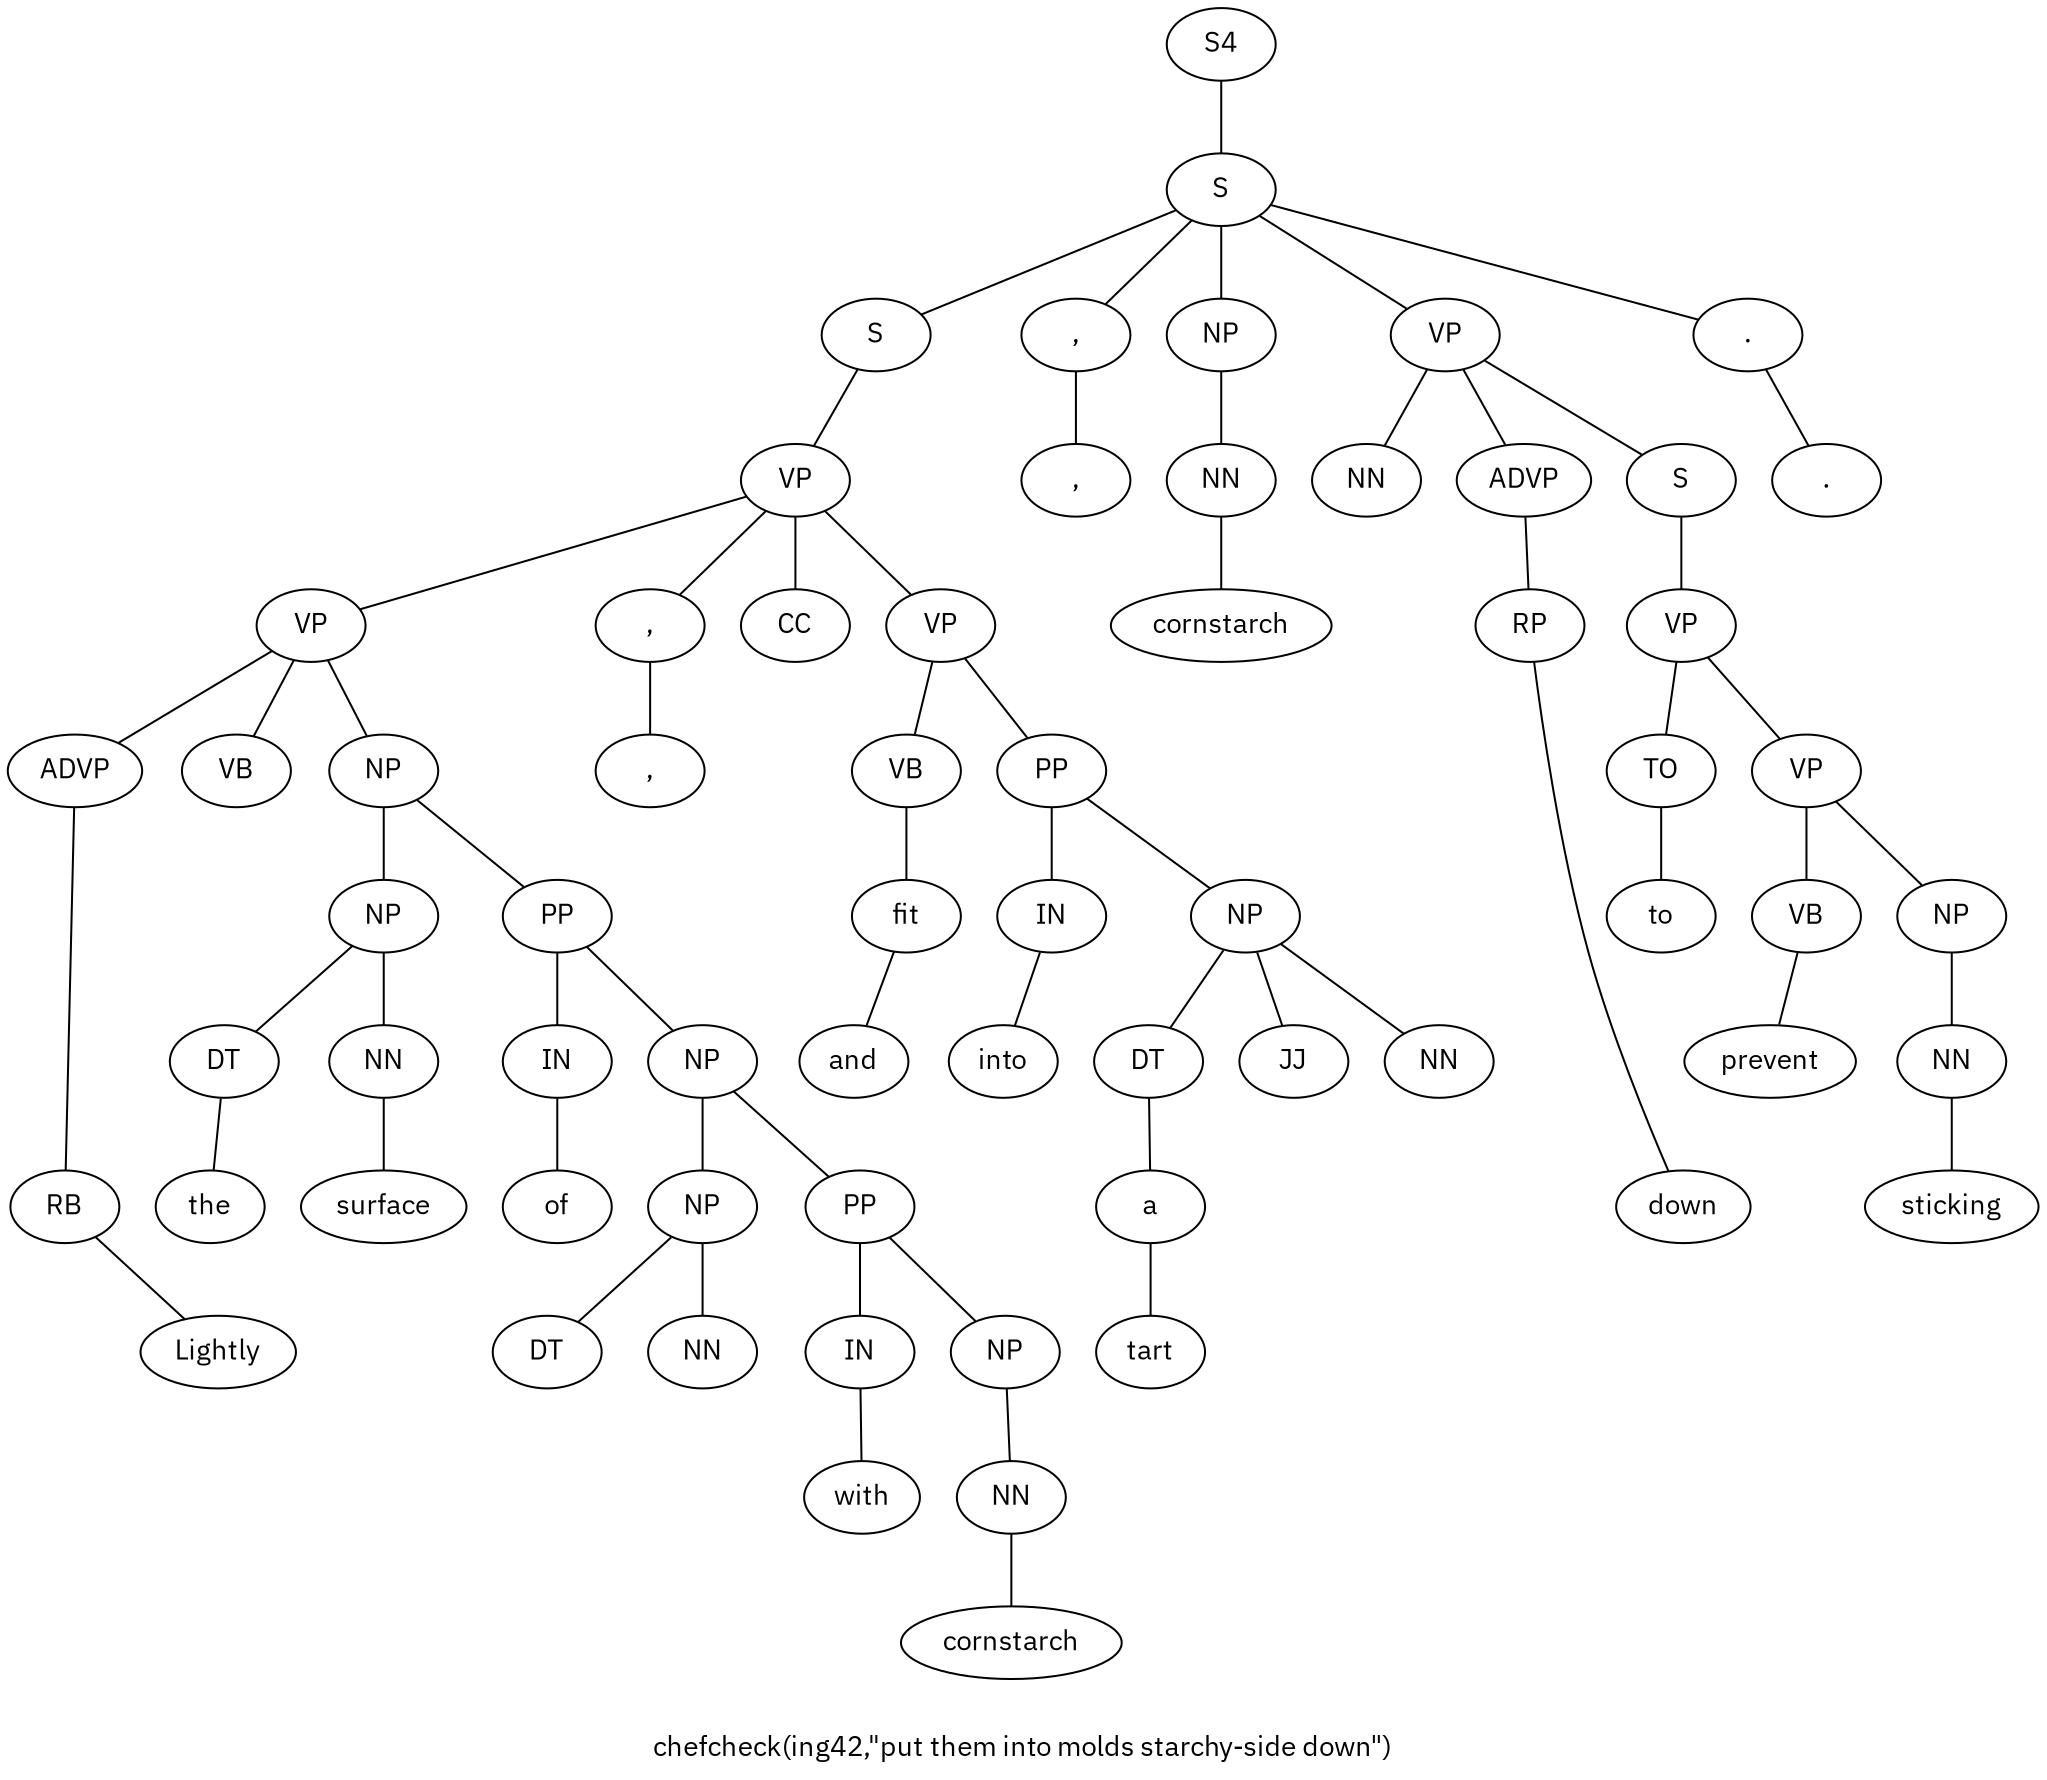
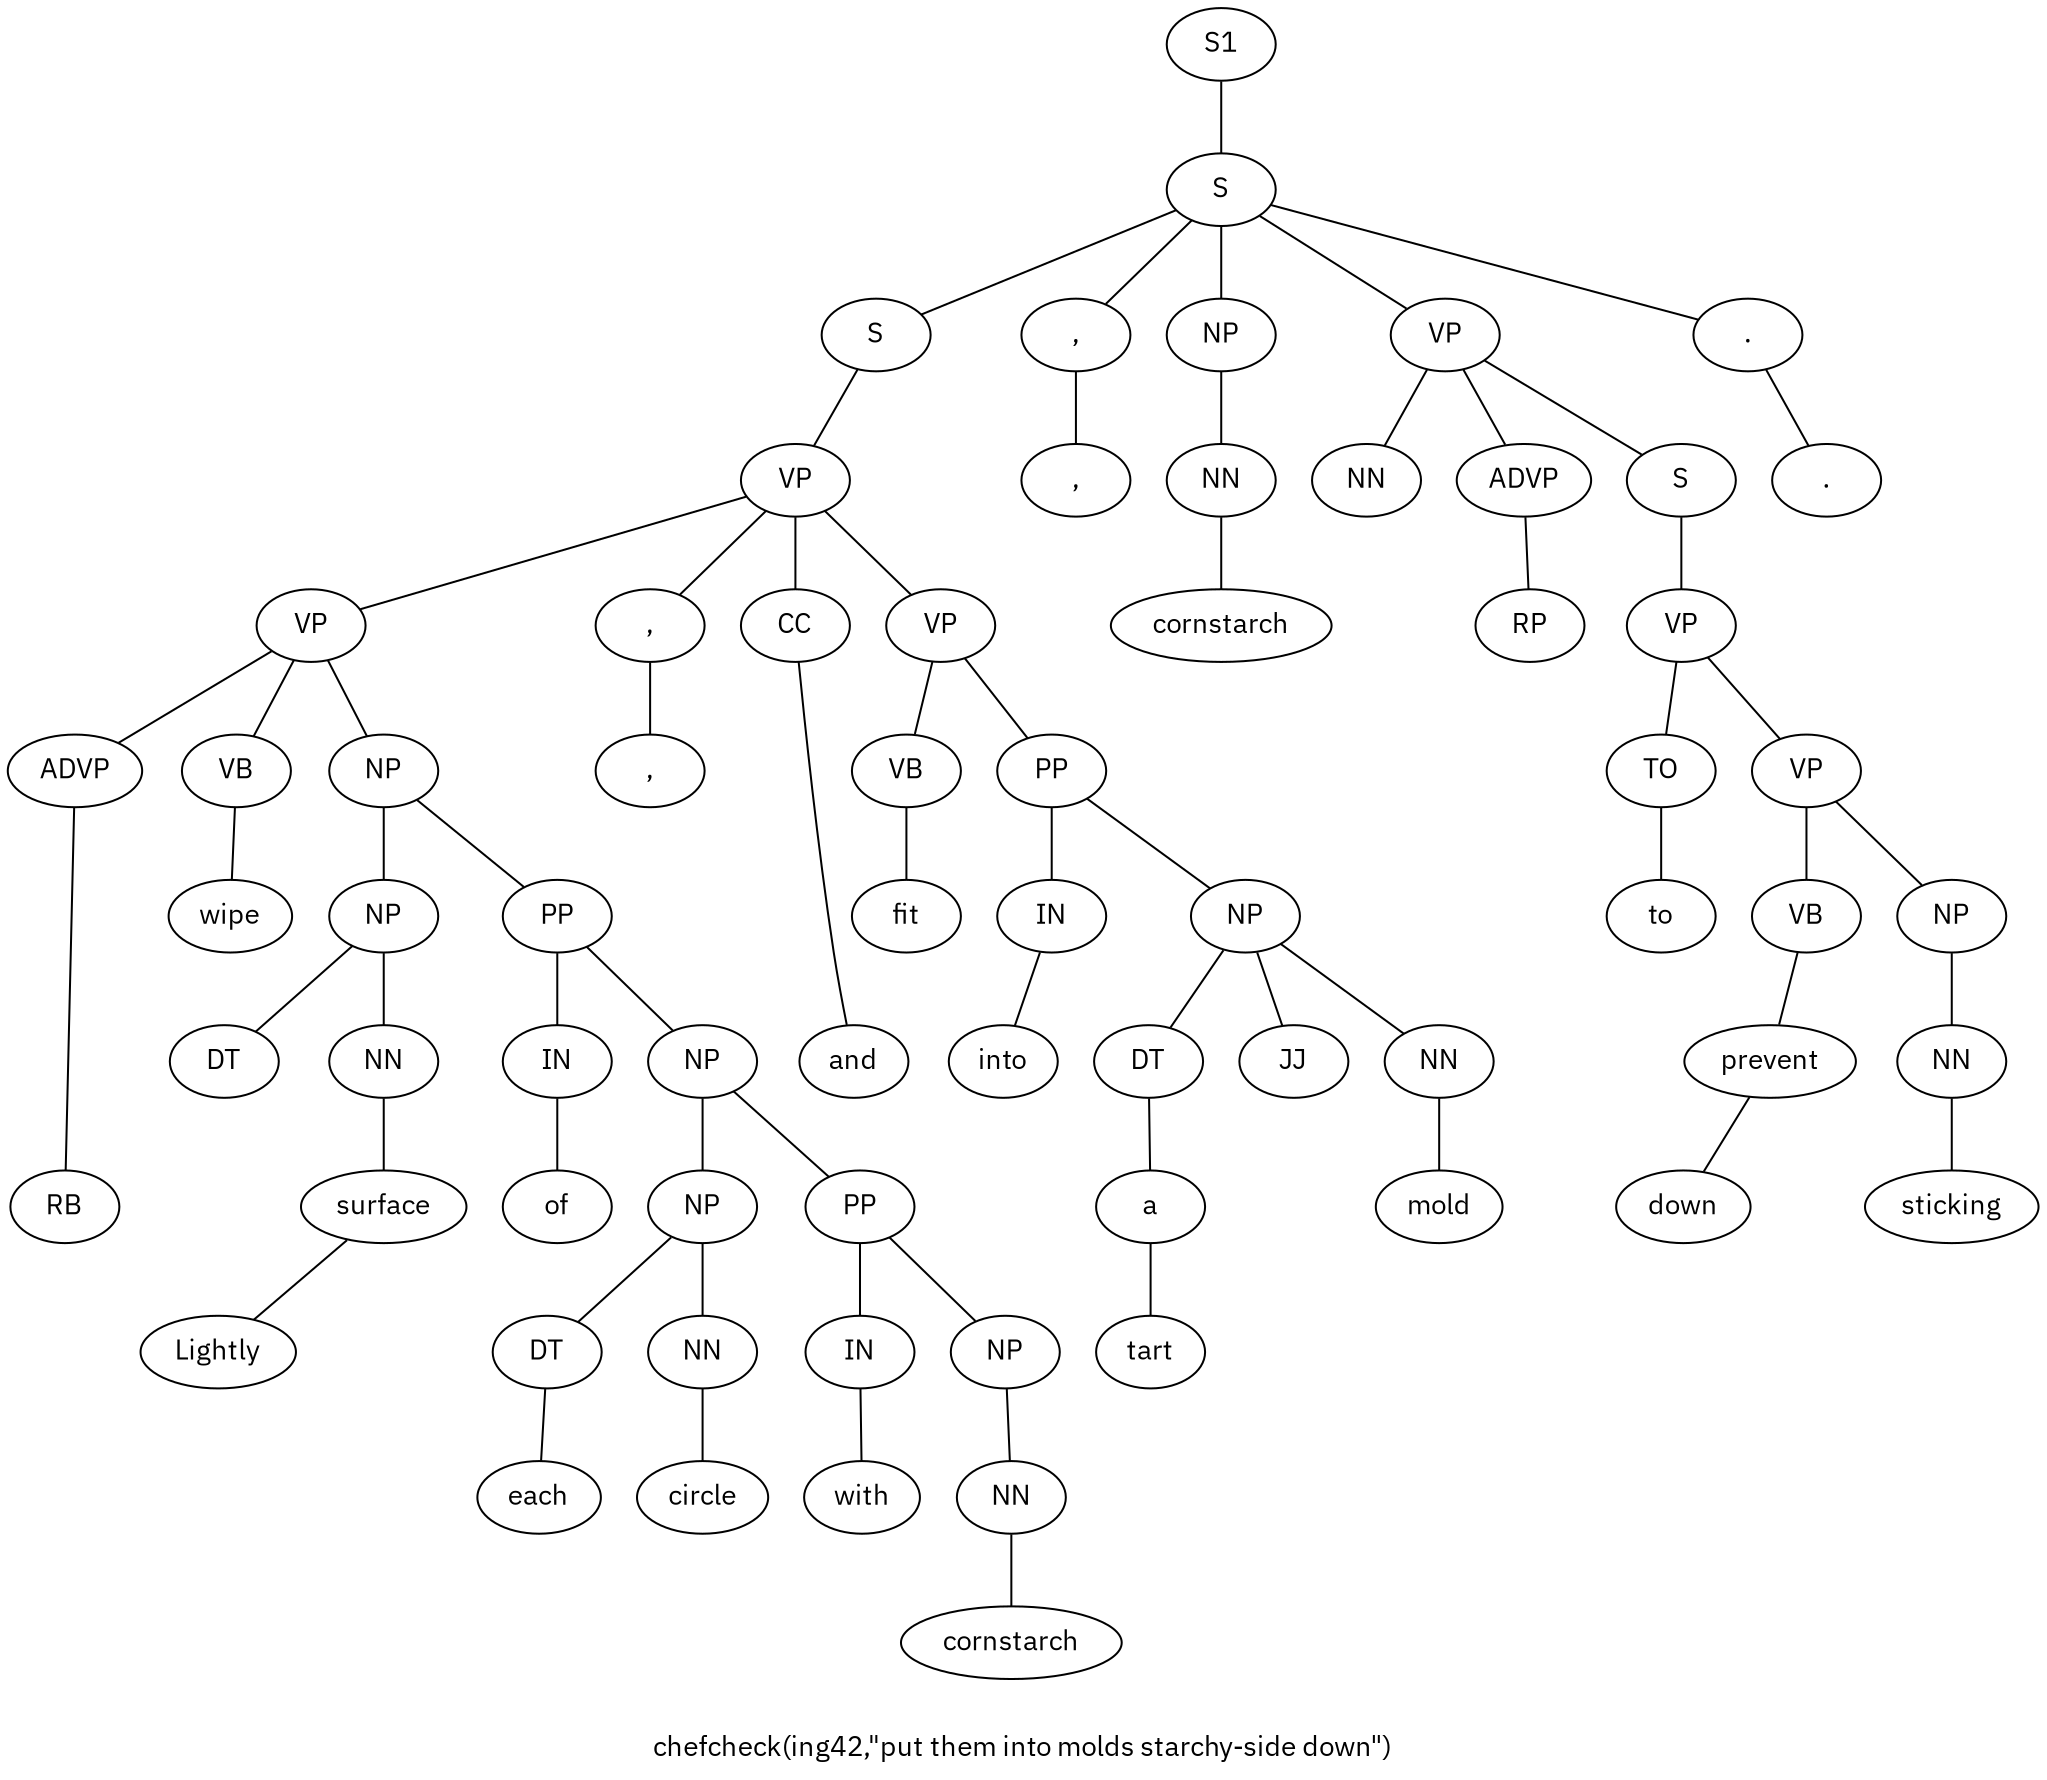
node "S4": label "S4" -> "S1"
node "wipe": added
edge "RP" -- "down": now "prevent" -- "down"
edge "fit" -- "and": now "CC" -- "and"
node "the": removed
node "mold": added
edge "RB" -- "Lightly": now "surface" -- "Lightly"
node "each": added
node "circle": added
